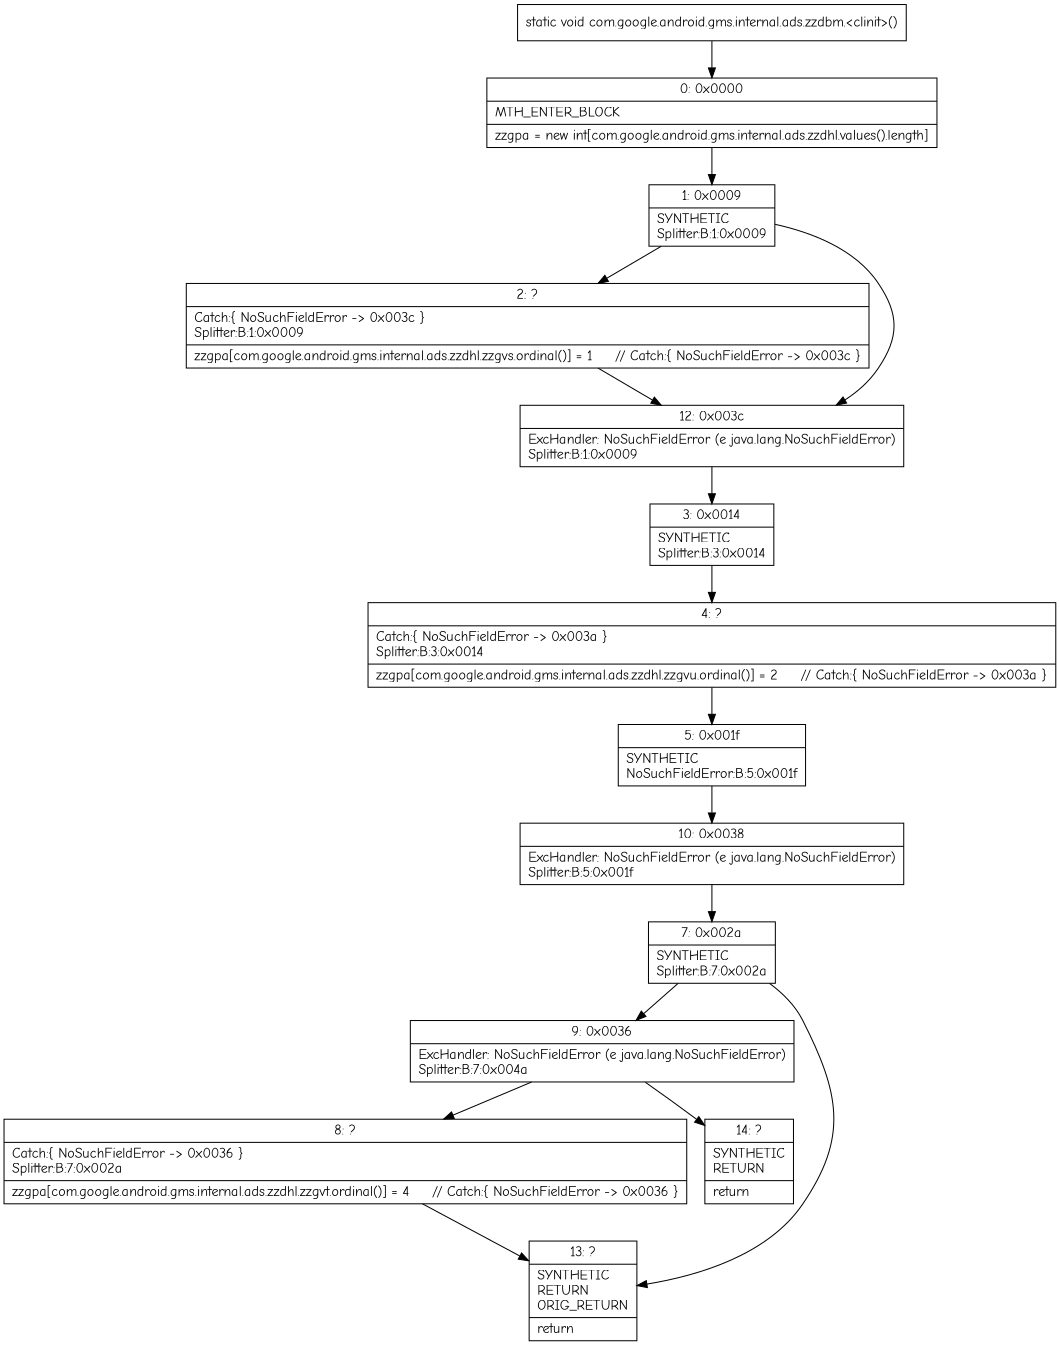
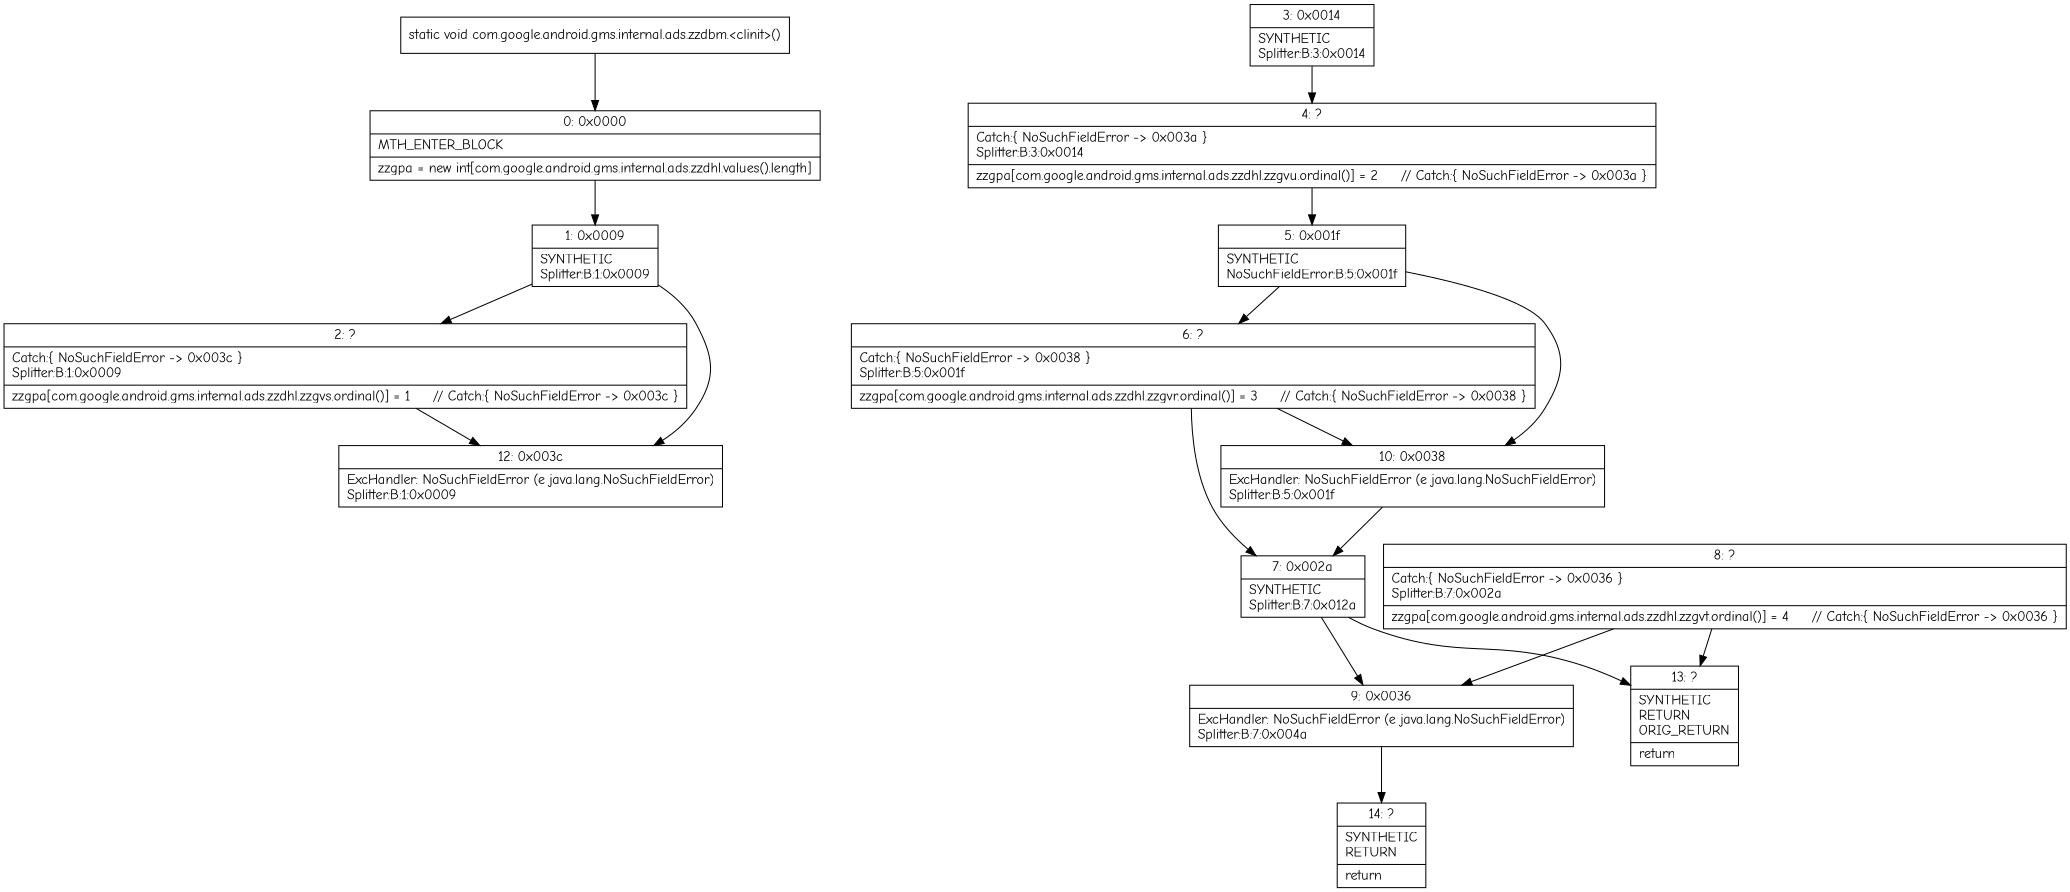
node "6: ?": added
edge "12: 0x003c" -> "3: 0x0014": removed
node "7: 0x002a": text "Splitter:B:7:0x002a" -> "Splitter:B:7:0x012a"
edge "9: 0x0036" -> "8: ?": reversed
